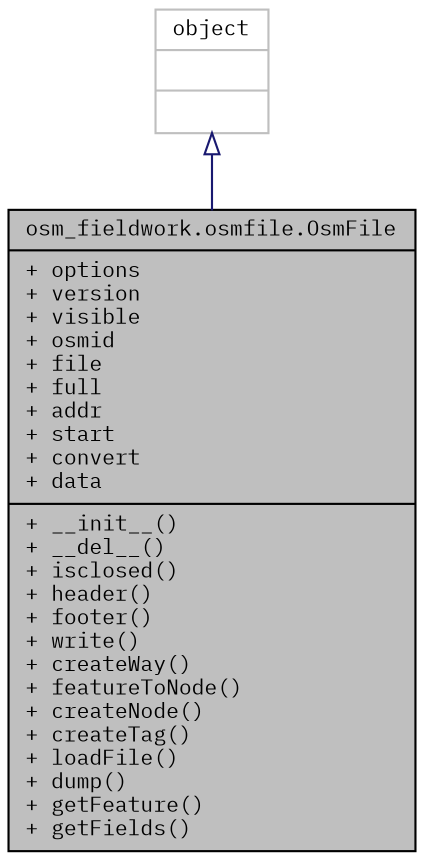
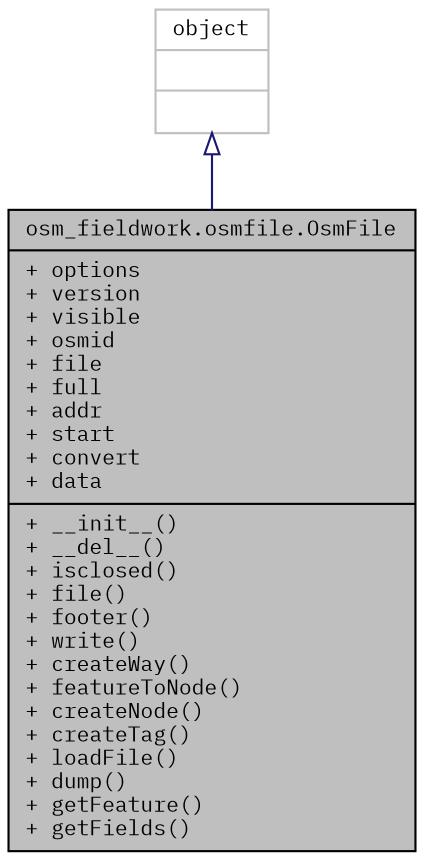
node "osm_fieldwork.osmfile.OsmFile": text "+ header()" -> "+ file()"
